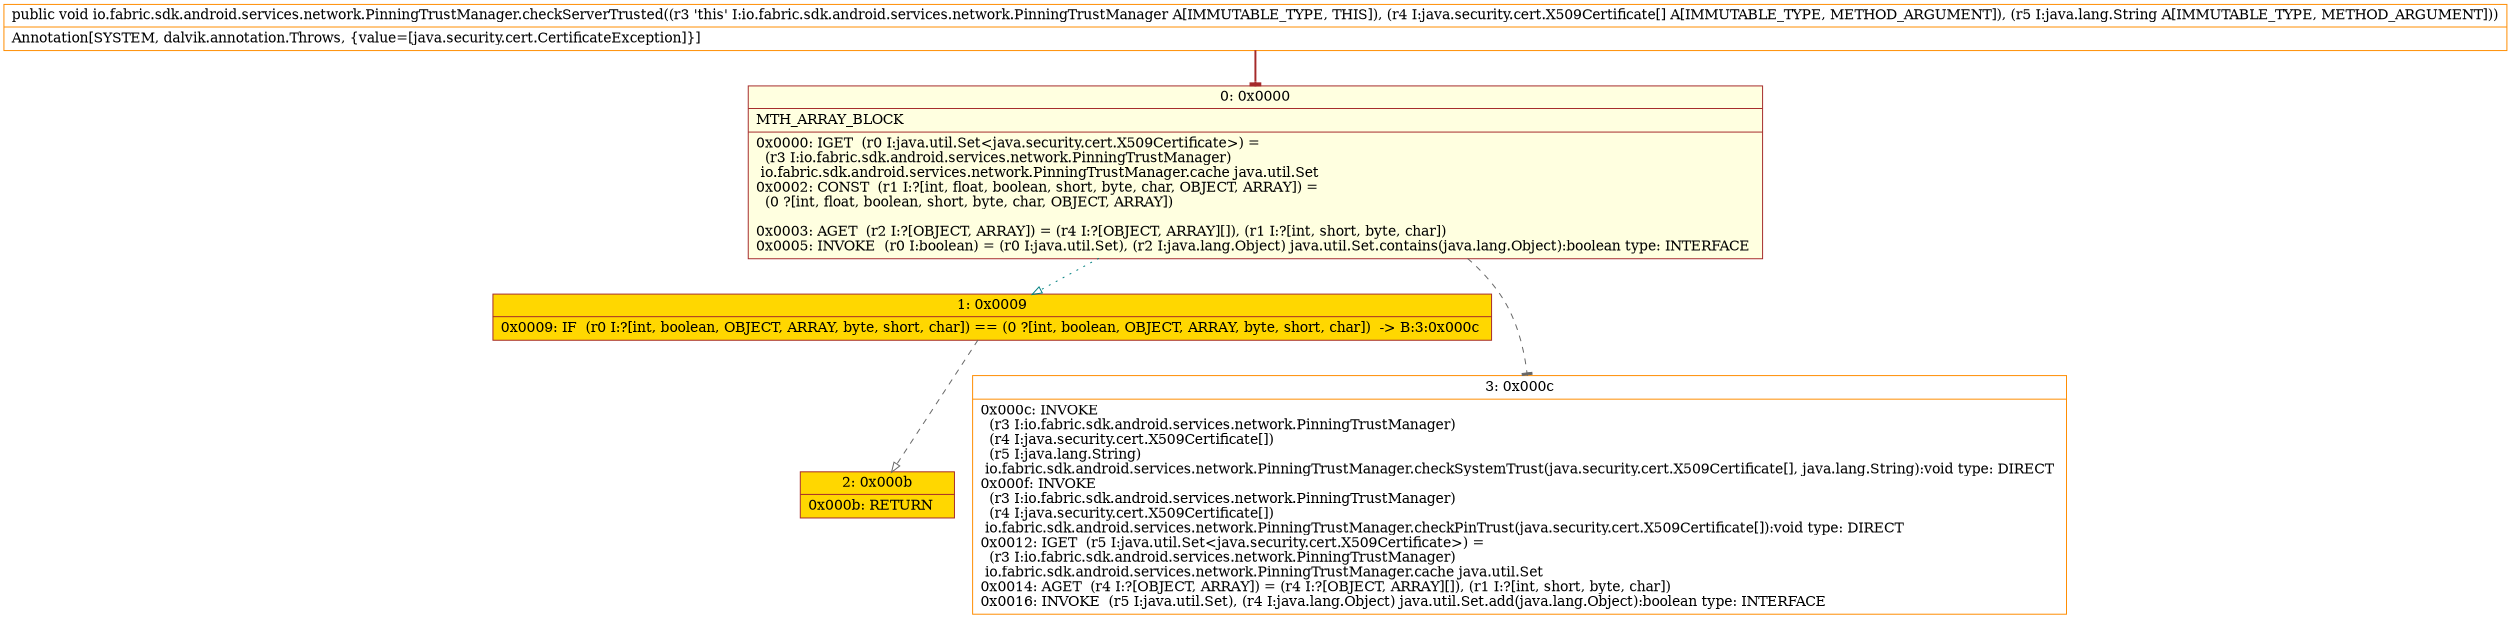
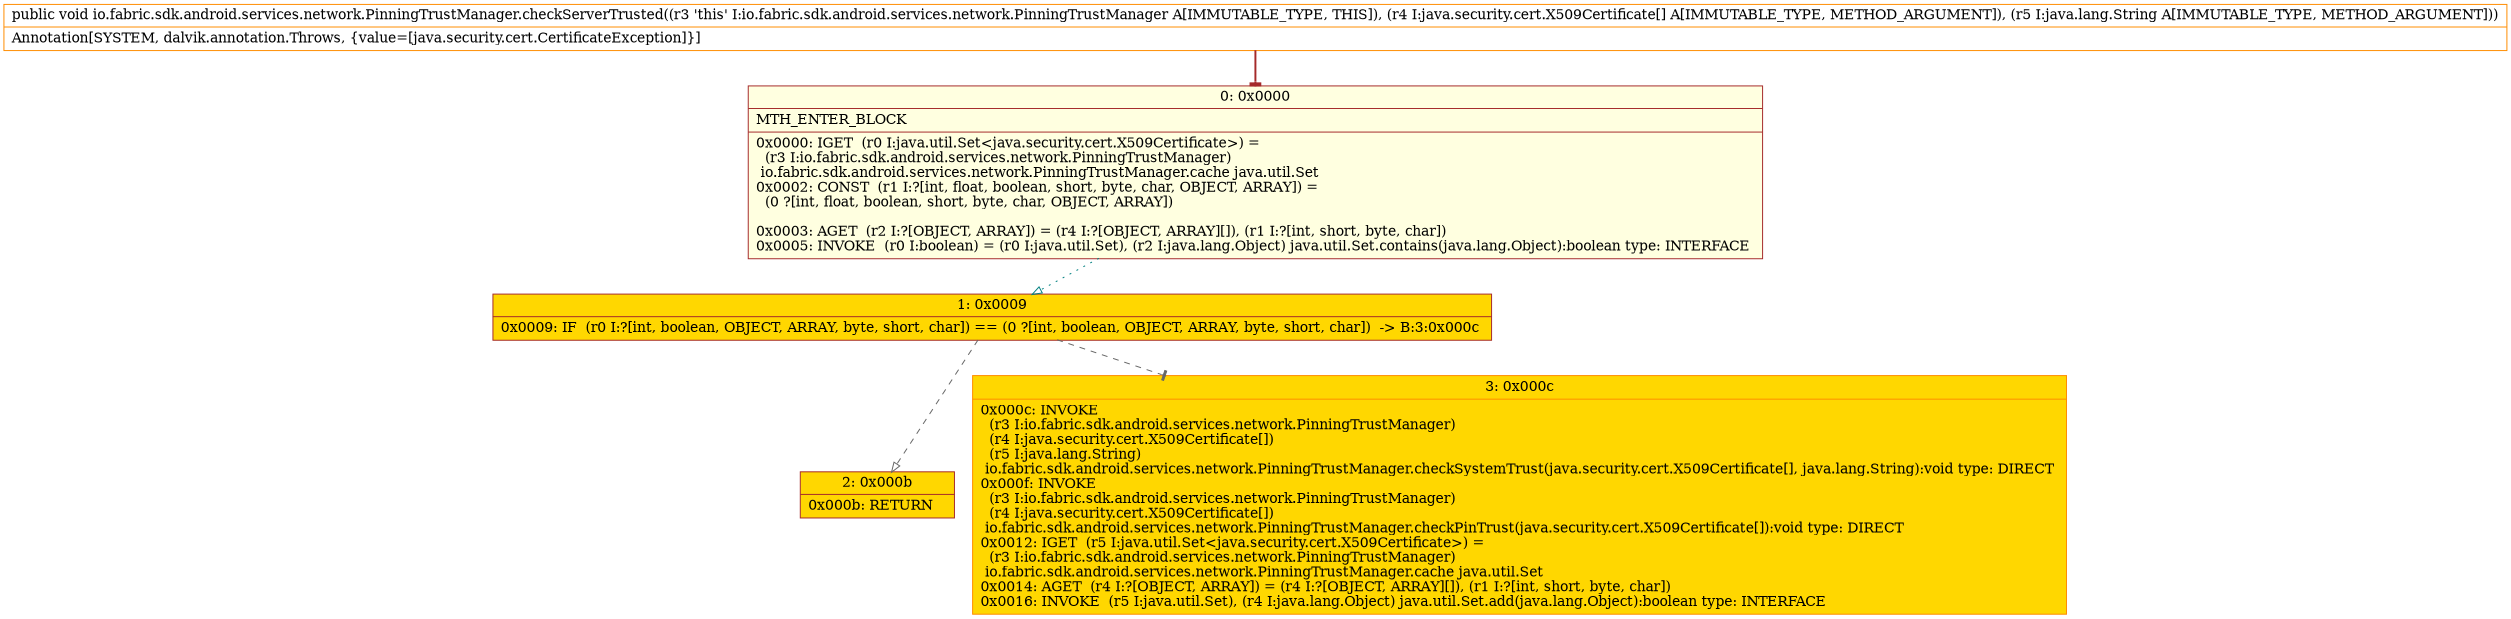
node "0: 0x0000": text "MTH_ARRAY_BLOCK" -> "MTH_ENTER_BLOCK"
edge "0: 0x0000" -> "3: 0x000c": now "1: 0x0009" -> "3: 0x000c"
node "3: 0x000c": fillcolor white -> gold
